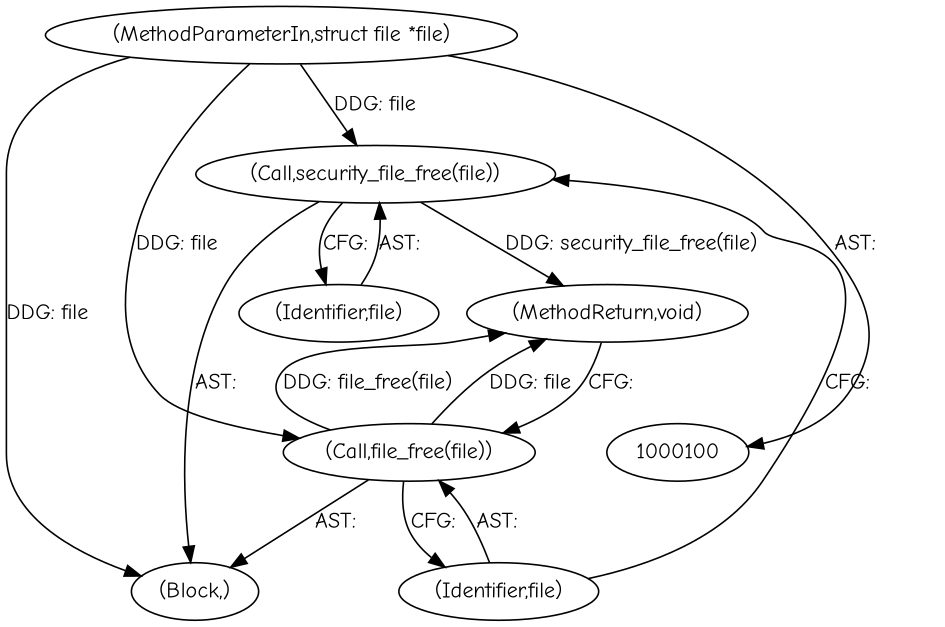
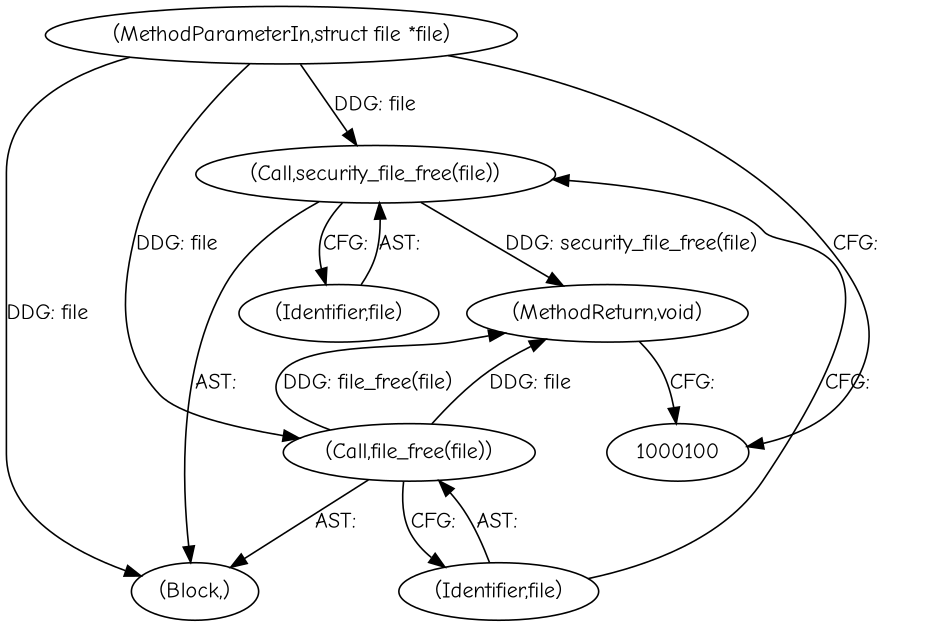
edge "(MethodParameterIn,struct file *file)" -> "1000100": label "AST: " -> "CFG: "
edge "(MethodReturn,void)" -> "(Call,file_free(file))": now "(MethodReturn,void)" -> "1000100"
